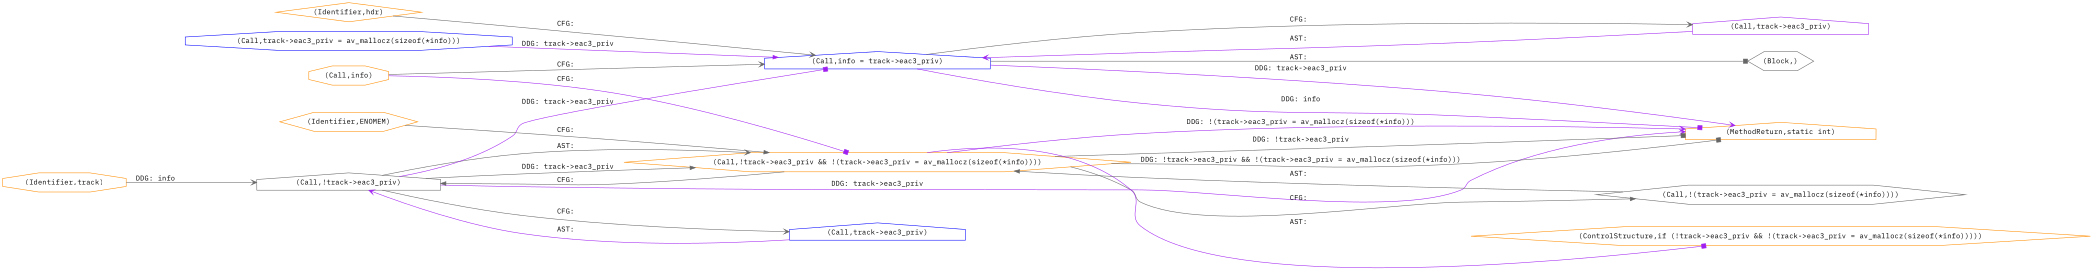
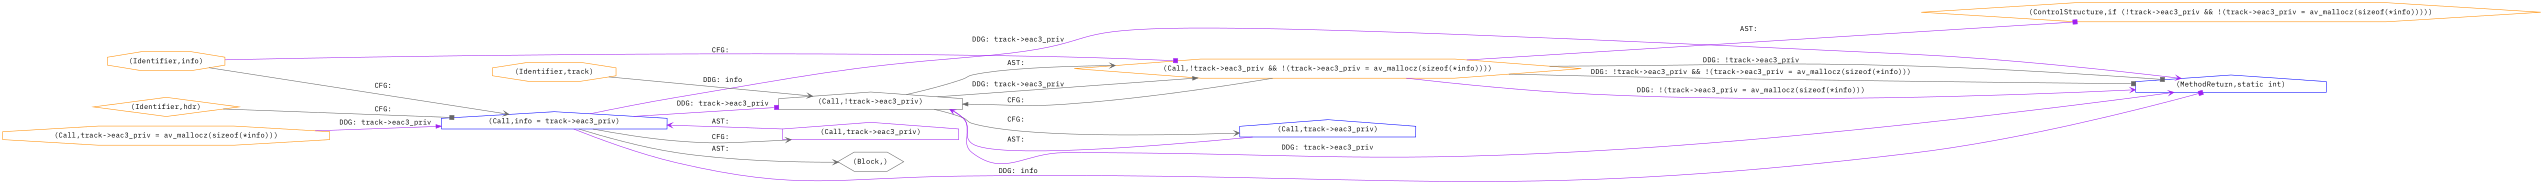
edge "(Identifier,hdr)" -> "(Call,info = track->eac3_priv)": arrowhead vee -> box
node "(Call,track->eac3_priv = av_mallocz(sizeof(*info)))": color blue -> darkorange
edge "(Call,info = track->eac3_priv)" -> "(Block,)": arrowhead box -> vee
node "(Call,info)": label "(Call,info)" -> "(Identifier,info)"
edge "(Call,!track->eac3_priv)" -> "(Call,info = track->eac3_priv)": reversed
node "(Identifier,ENOMEM)": removed
node "(MethodReturn,static int)": color darkorange -> blue
node "(Call,!(track->eac3_priv = av_mallocz(sizeof(*info))))": removed
